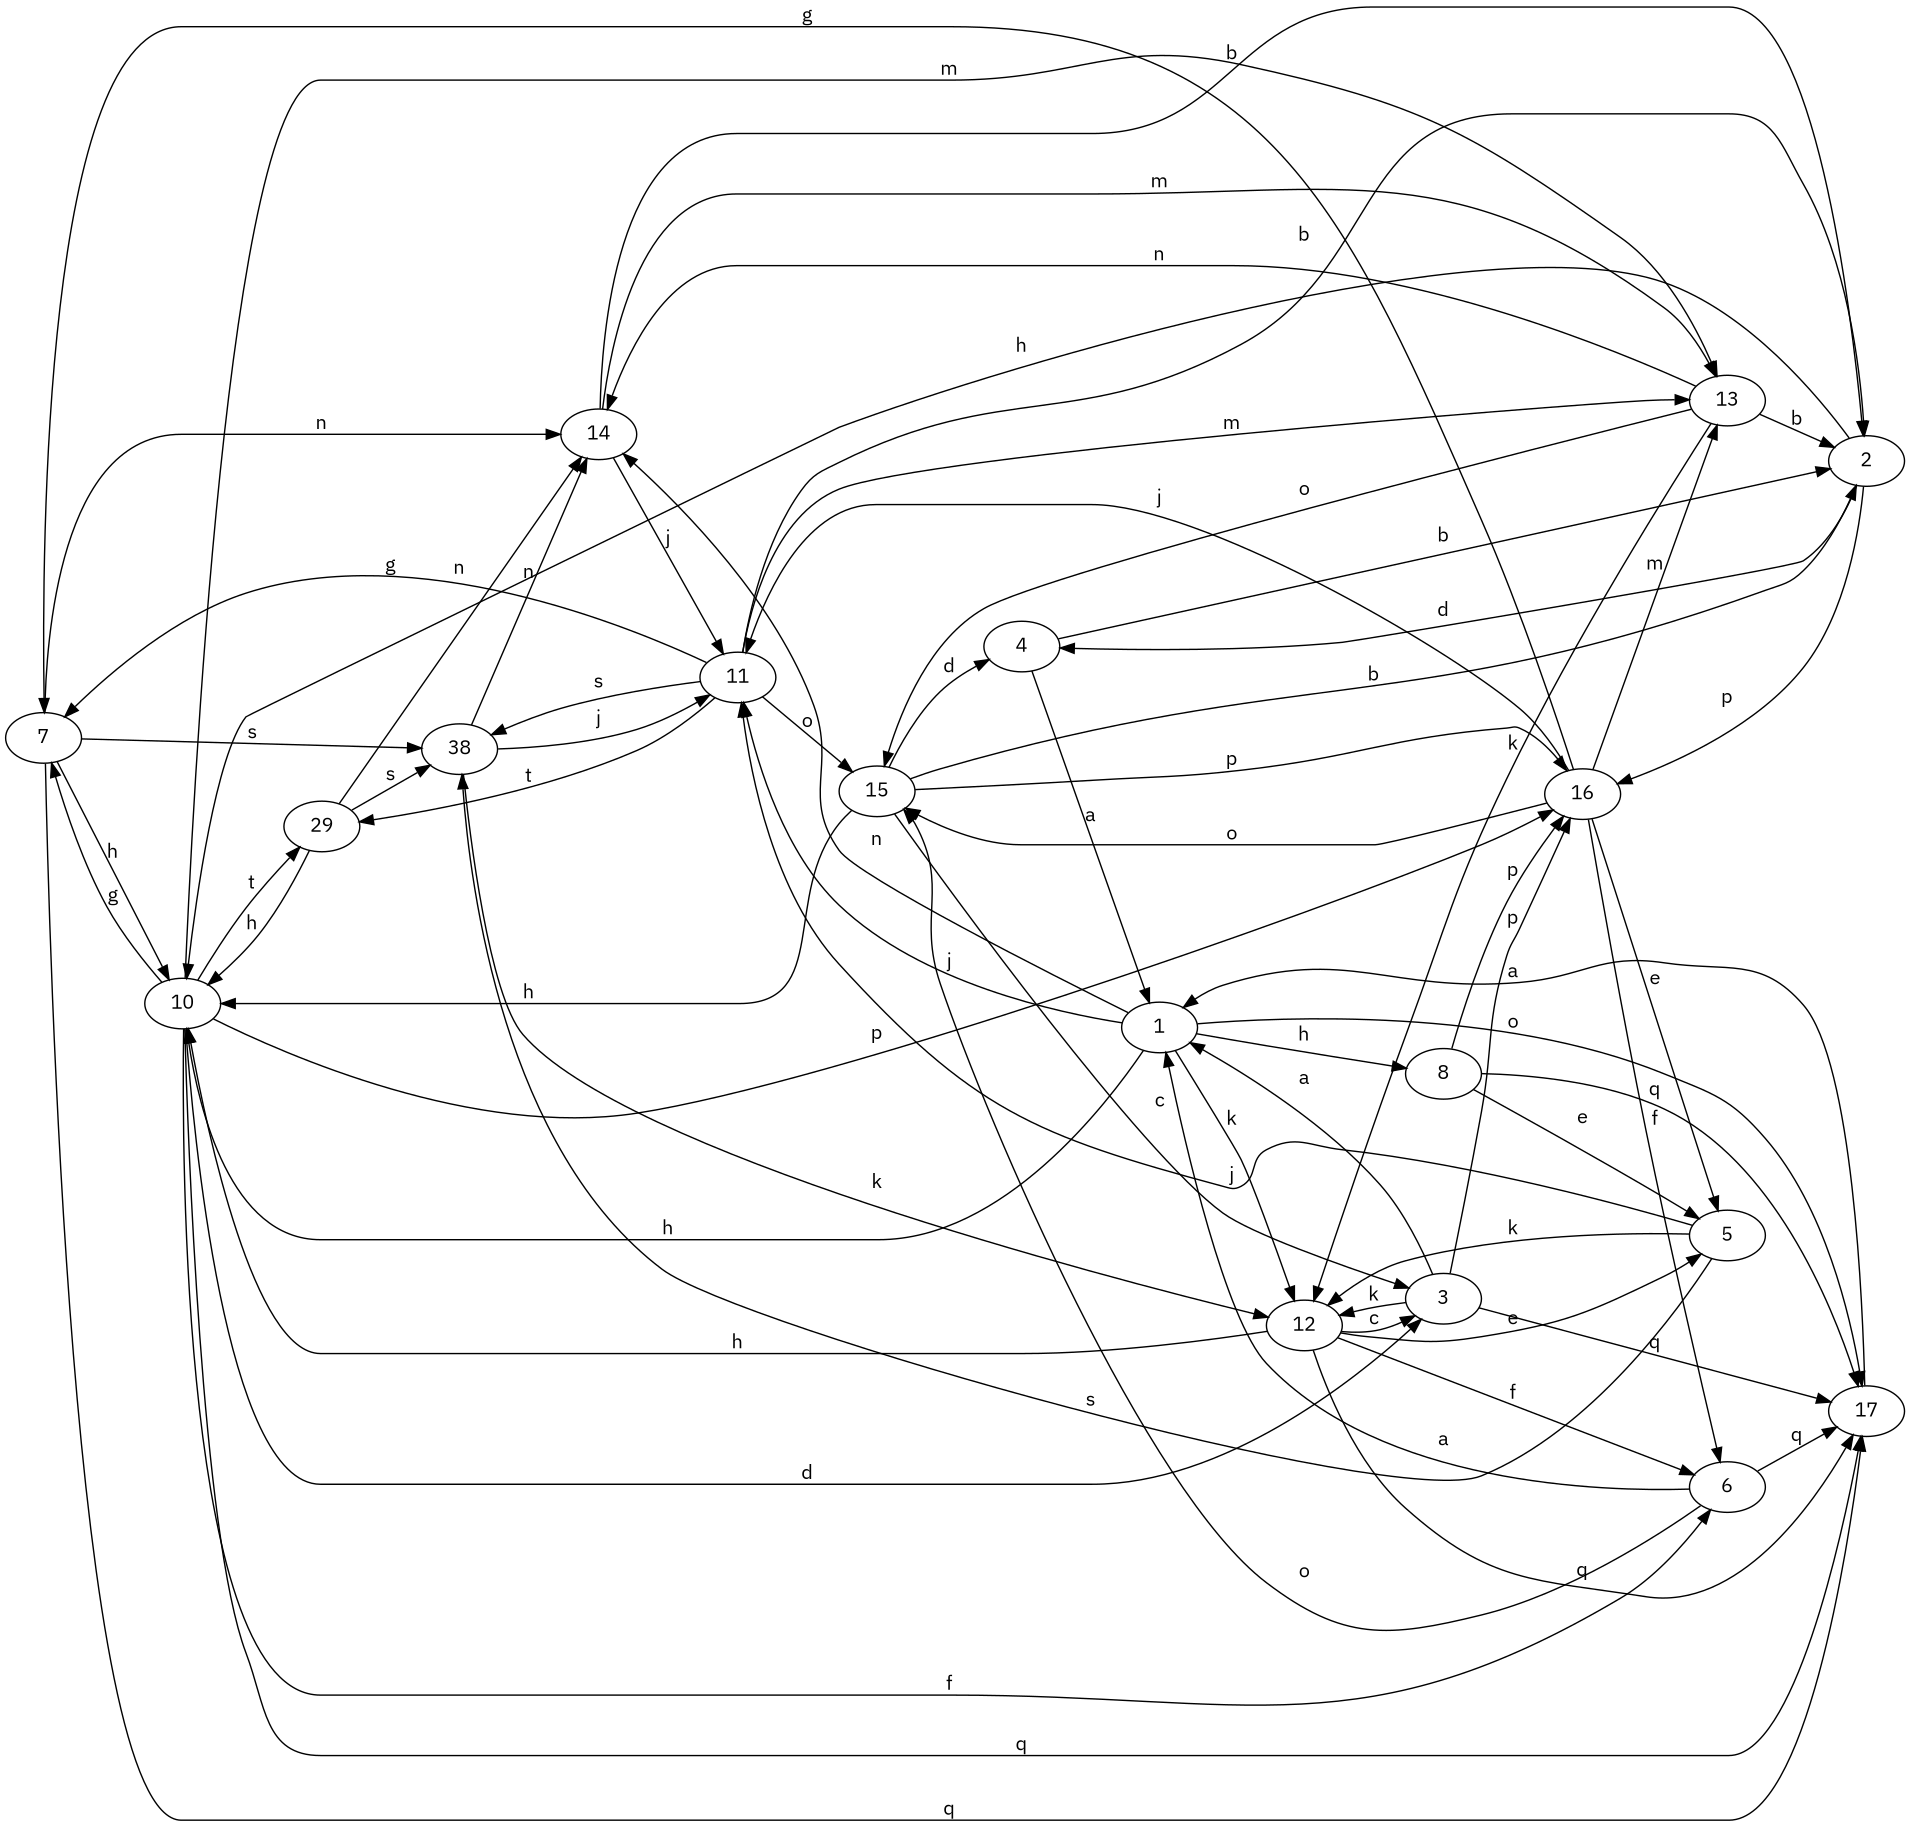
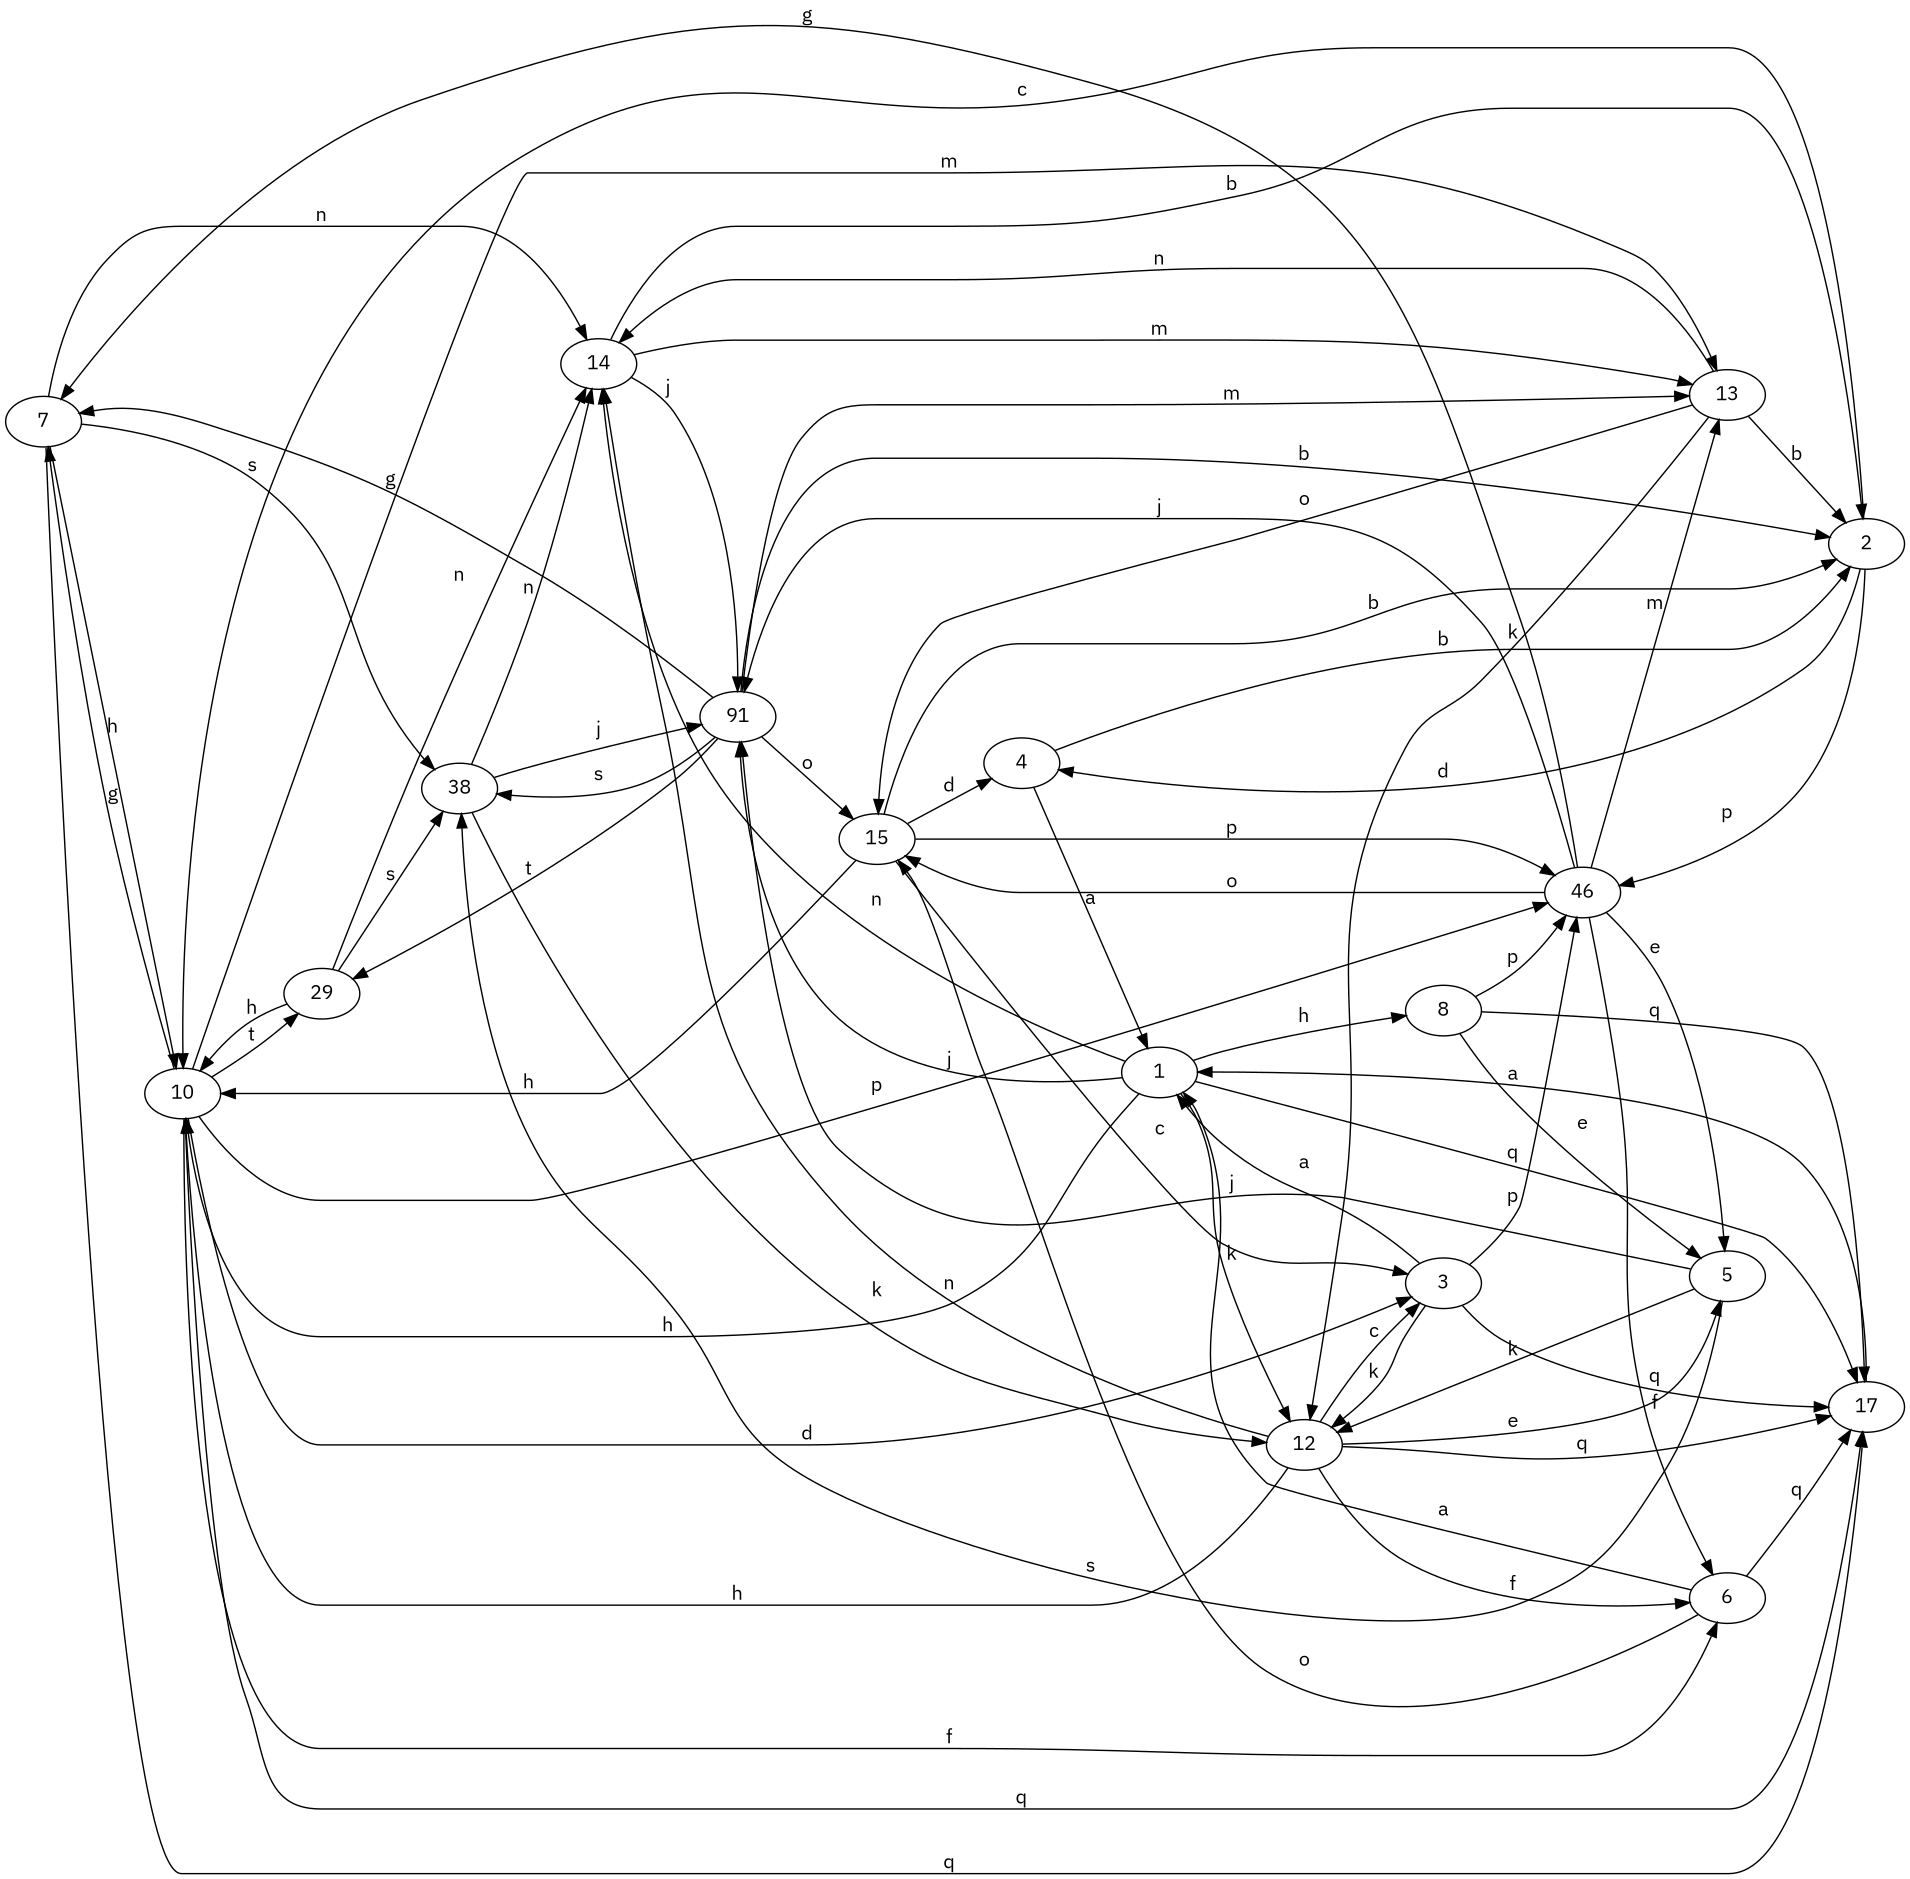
edge "2" -> "10": label "h" -> "c"
node "11": label "11" -> "91"
node "16": label "16" -> "46"
edge "1" -> "17": label "o" -> "q"
edge "12" -> "14": added, label "n"
